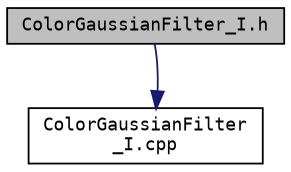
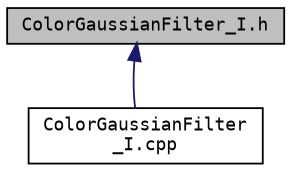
edge "ColorGaussianFilter_I.h" -> "ColorGaussianFilter _I.cpp": reversed
